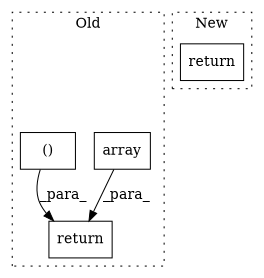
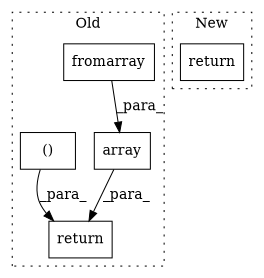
node "fromarray": added
